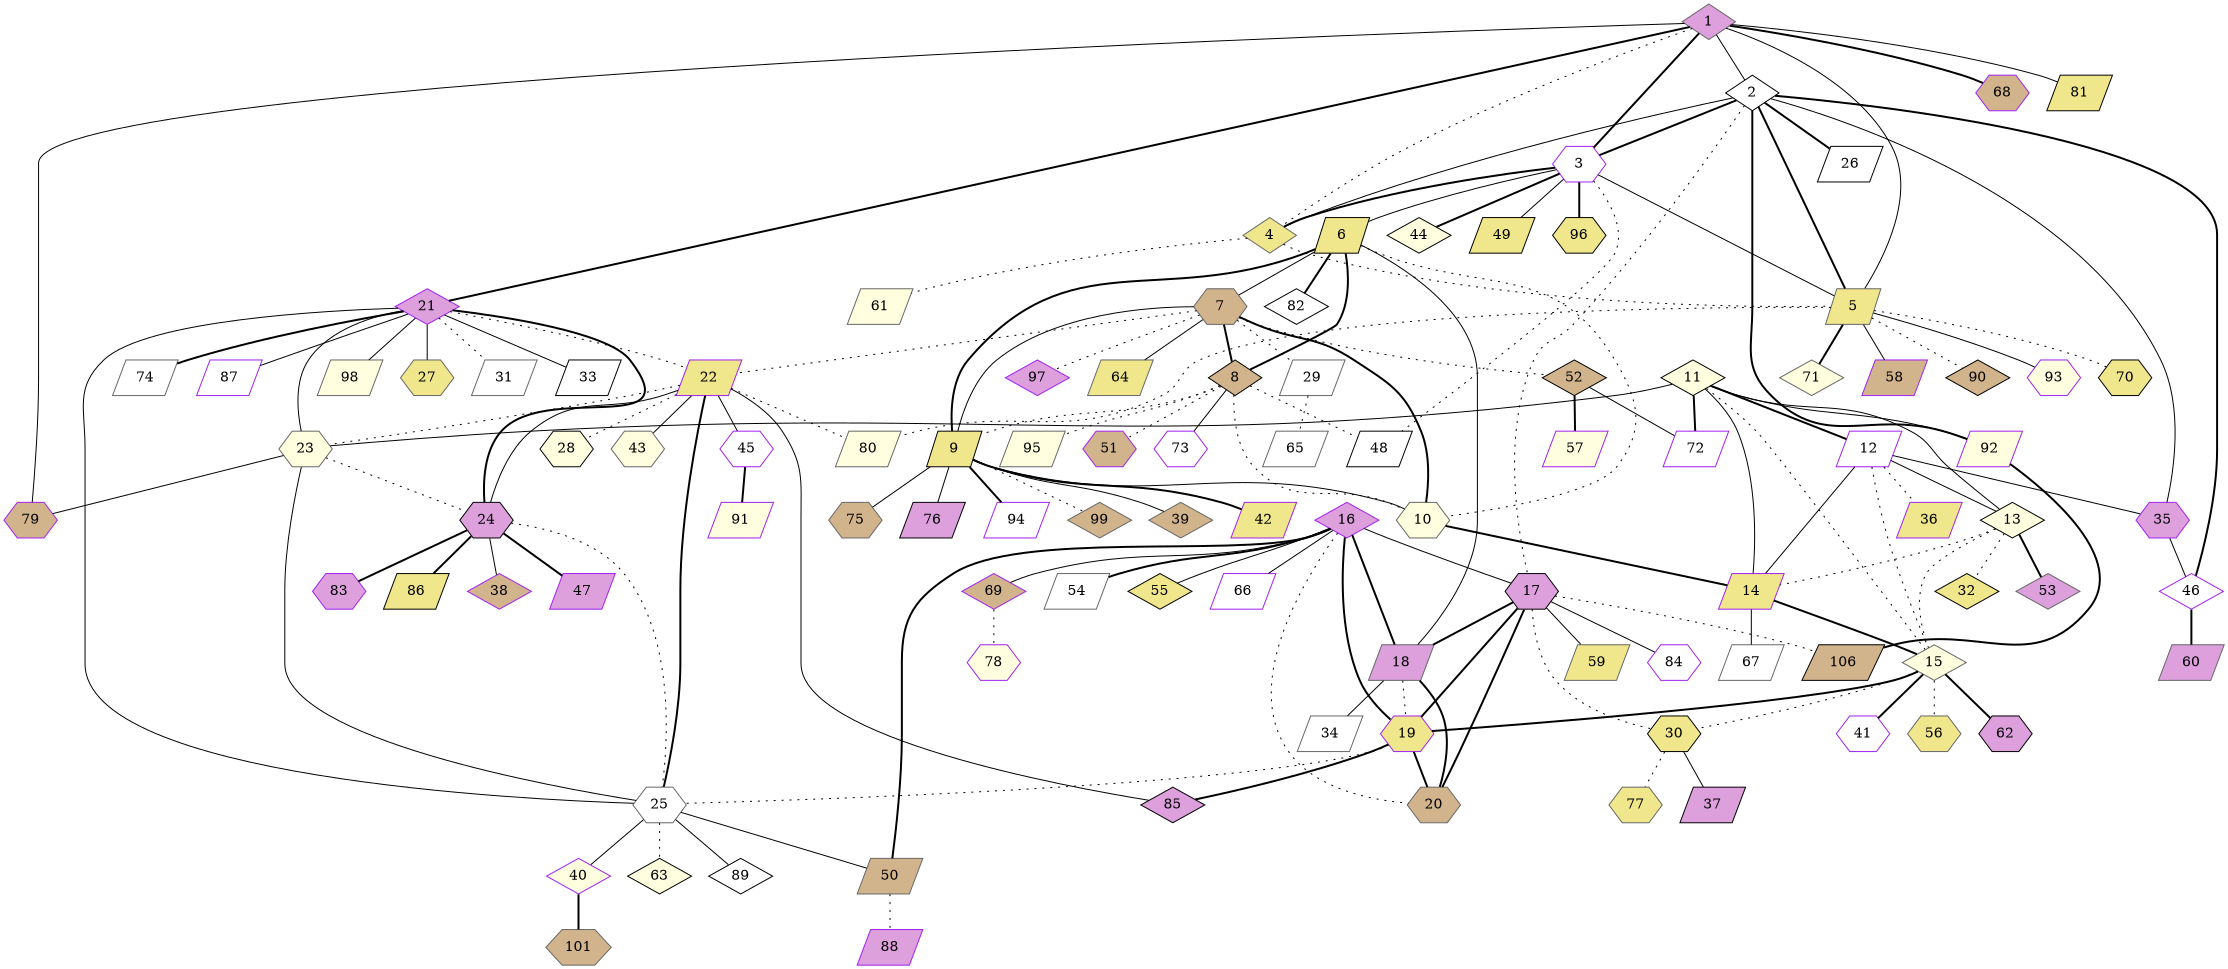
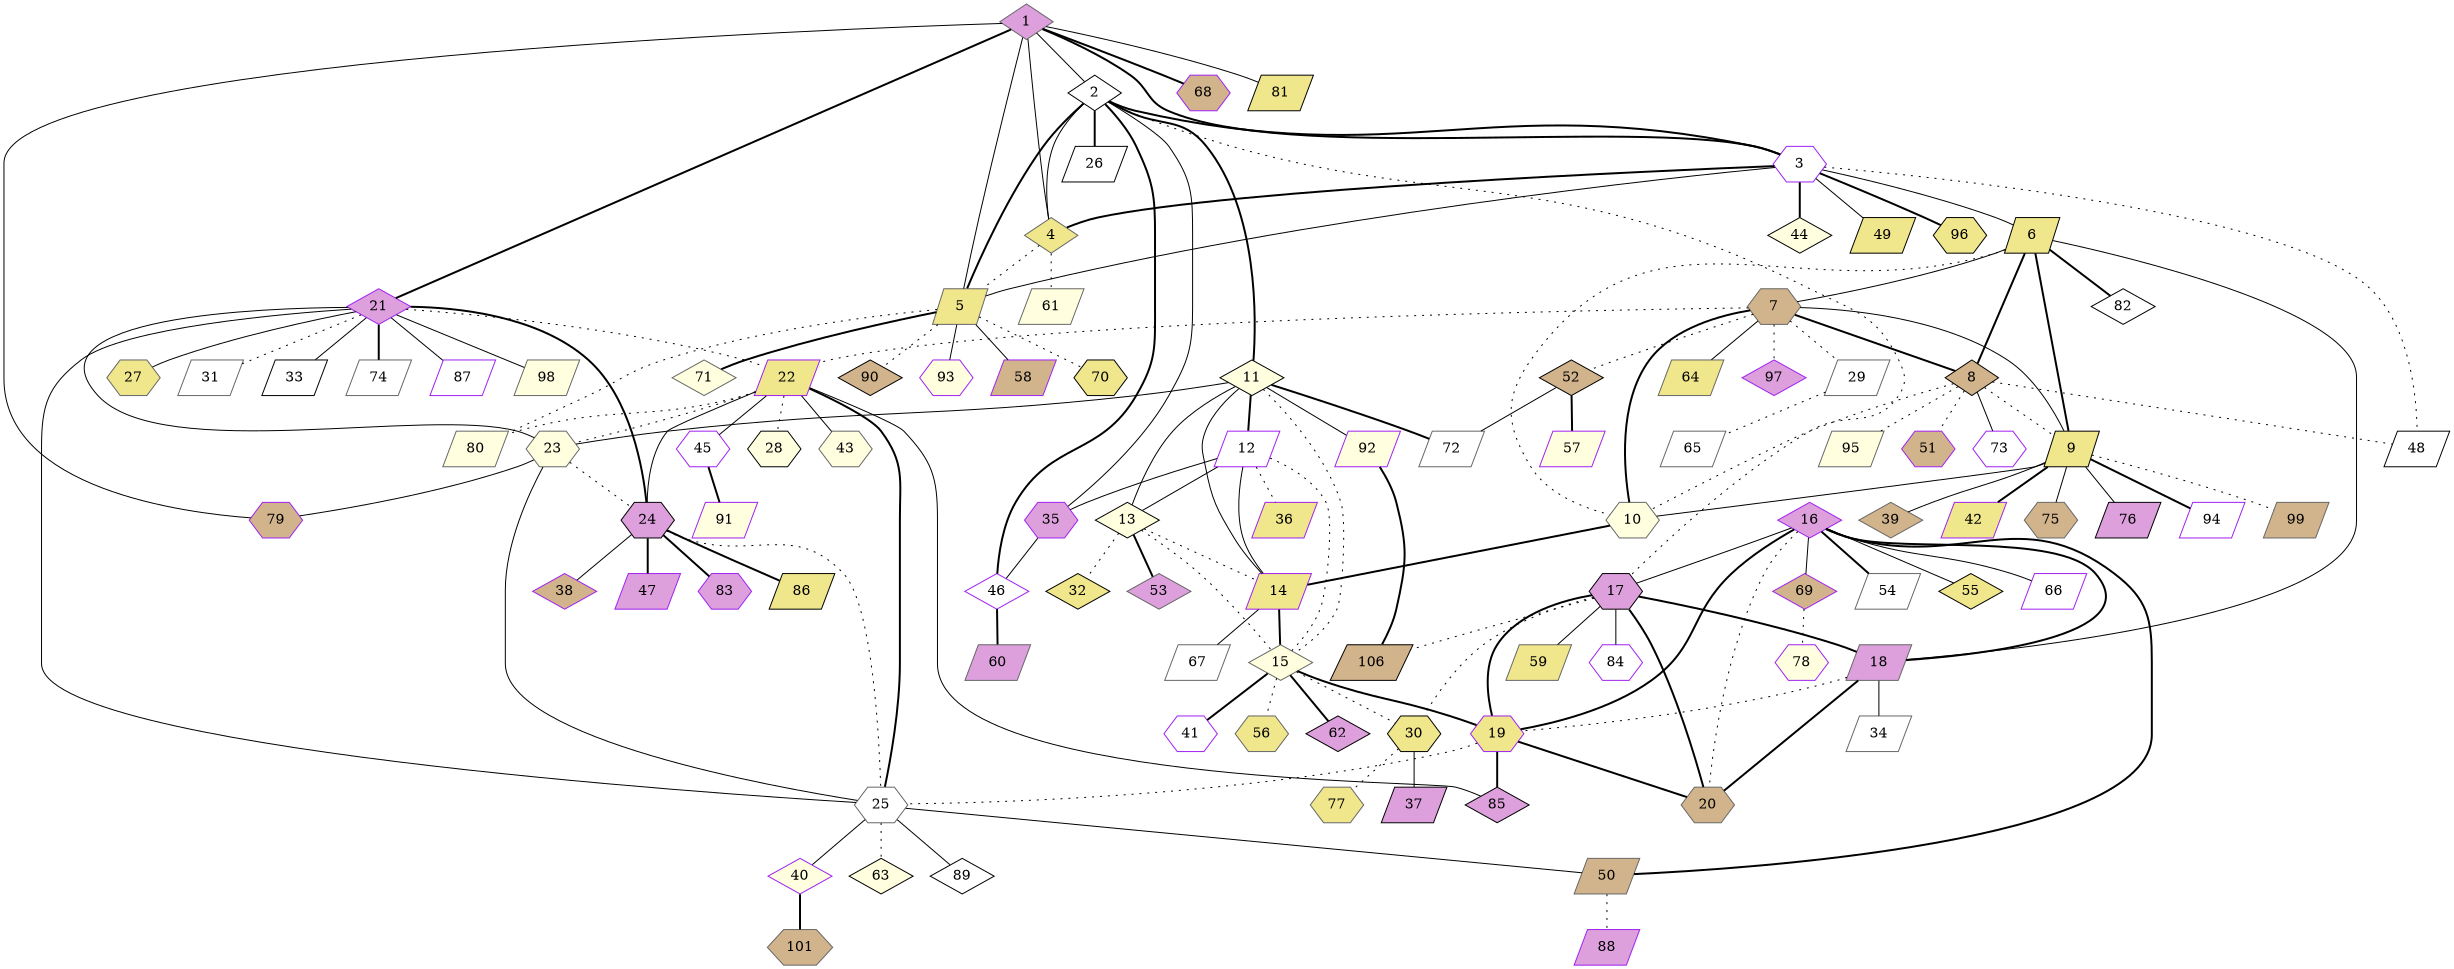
edge "1" -- "4": style dotted -> solid
edge "2" -- "92": now "2" -- "11"
node "72": color purple -> gray40
node "99": shape diamond -> parallelogram
node "62": shape hexagon -> diamond
